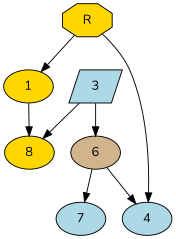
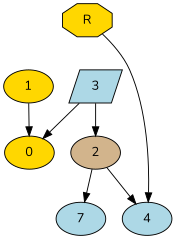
edge "R" -> "1": removed
node "8": label "8" -> "0"
node "6": label "6" -> "2"
